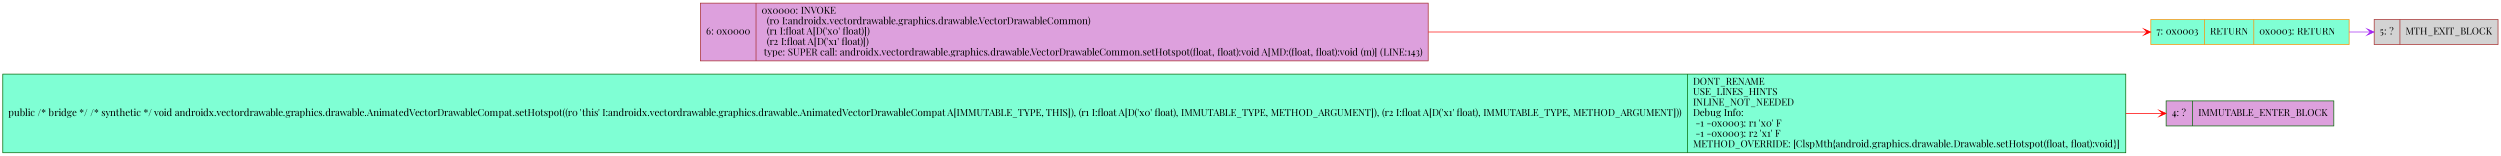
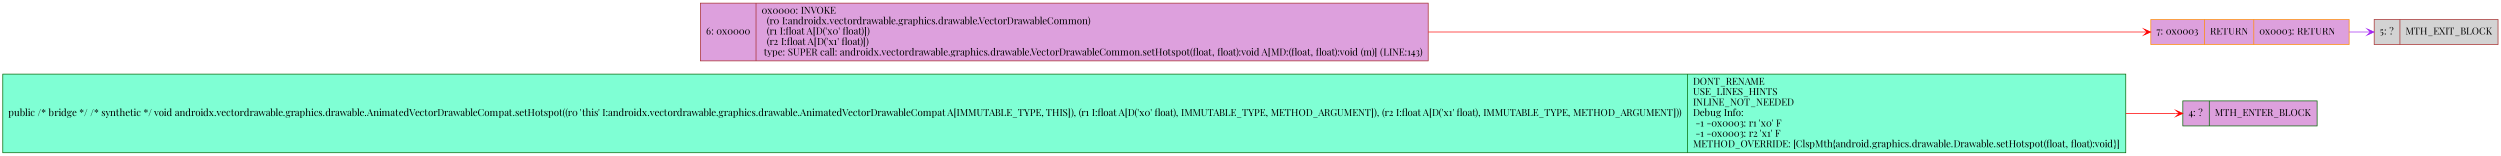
node "7: 0x0003": fillcolor aquamarine -> plum
node "4: ?": text "IMMUTABLE_ENTER_BLOCK" -> "MTH_ENTER_BLOCK"
